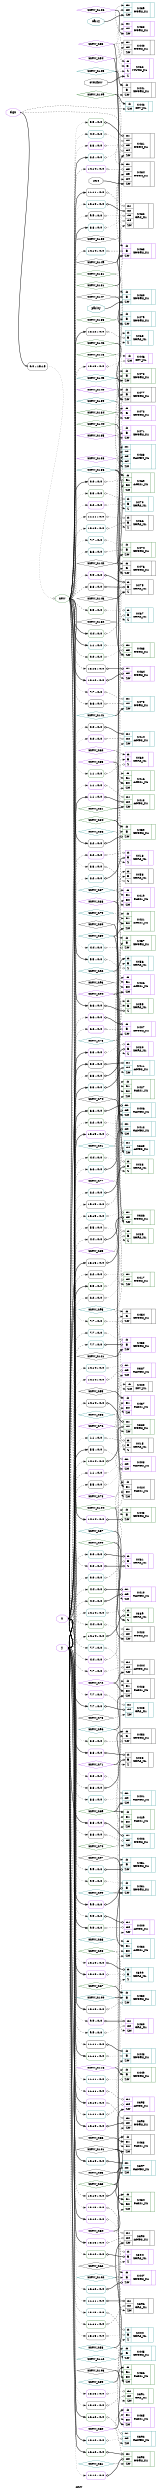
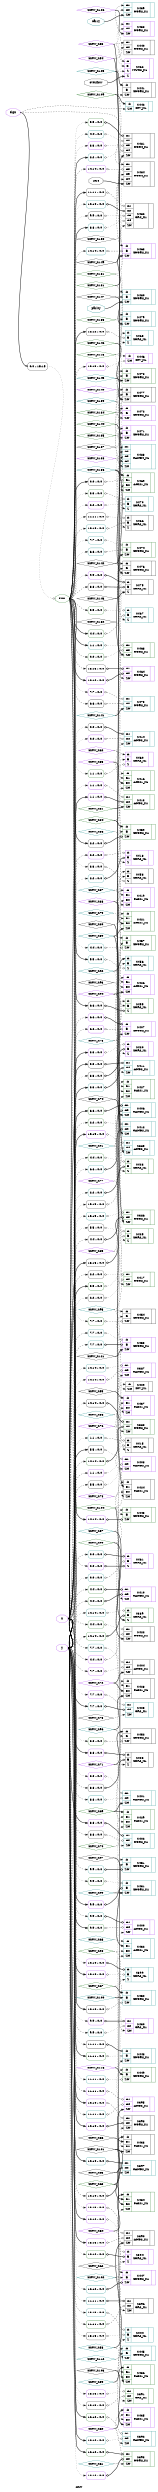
node "$new_n135": color purple -> darkgreen
node "$new_n137": added
node "new": label "new" -> "sum"
